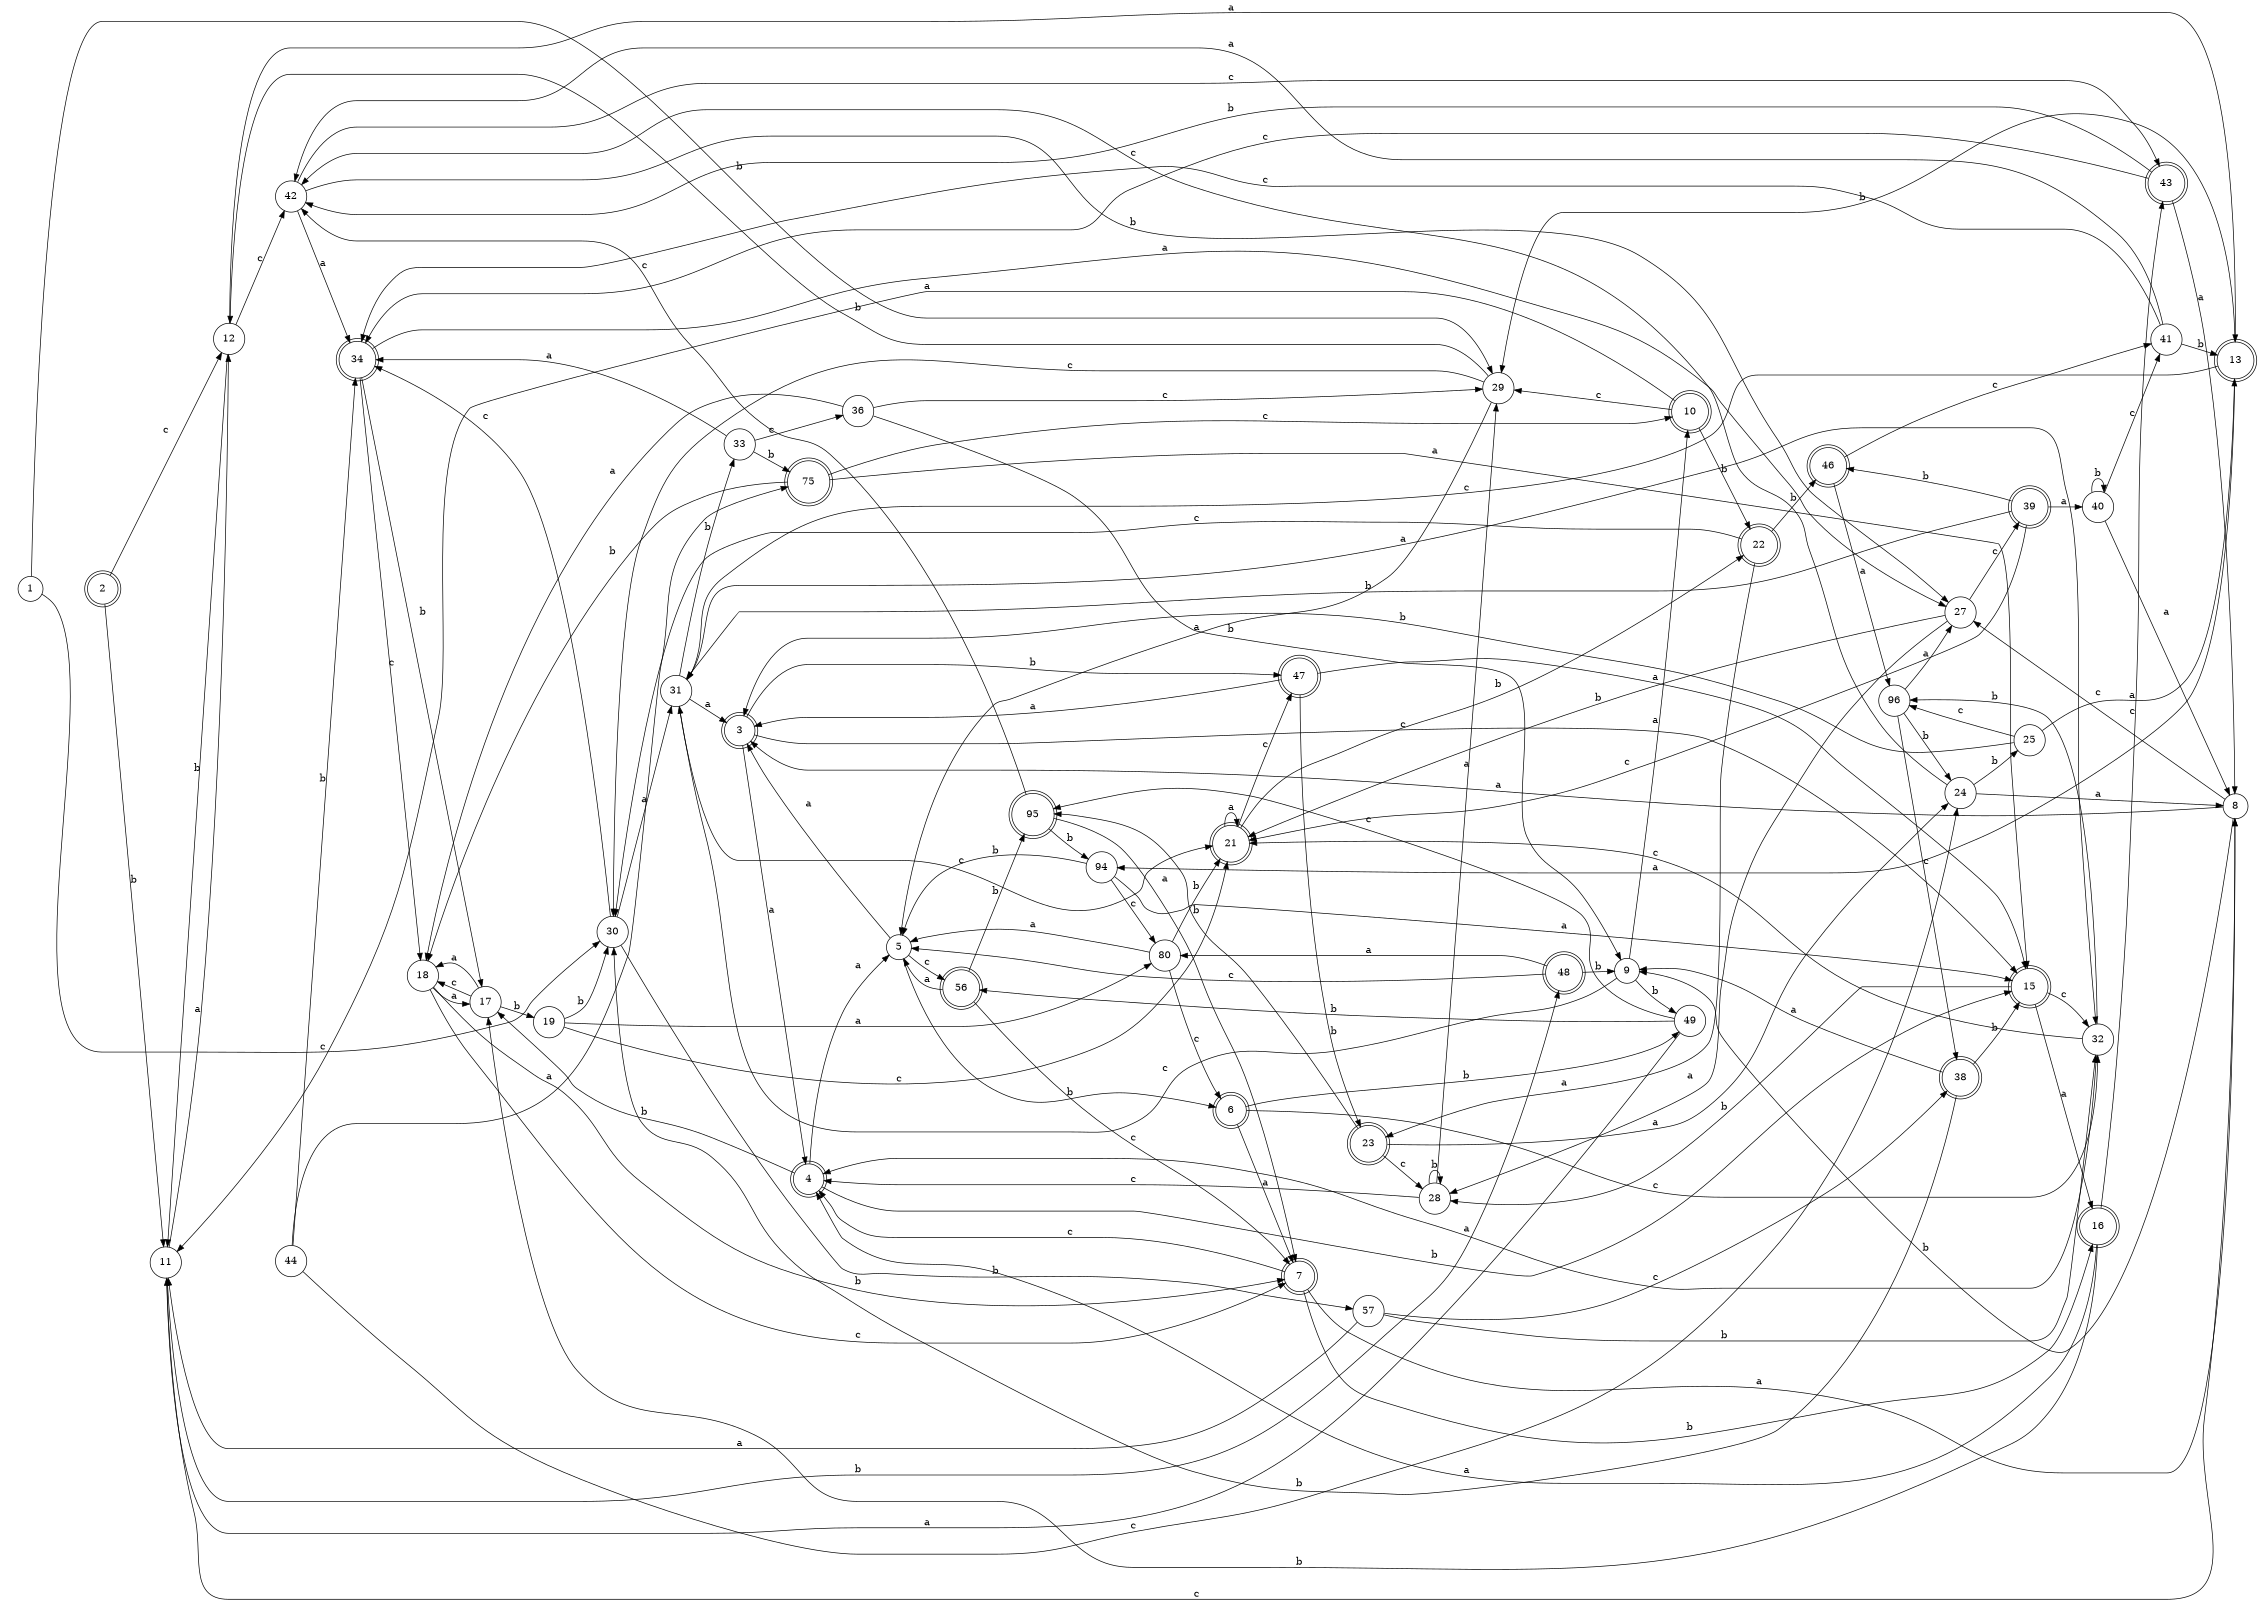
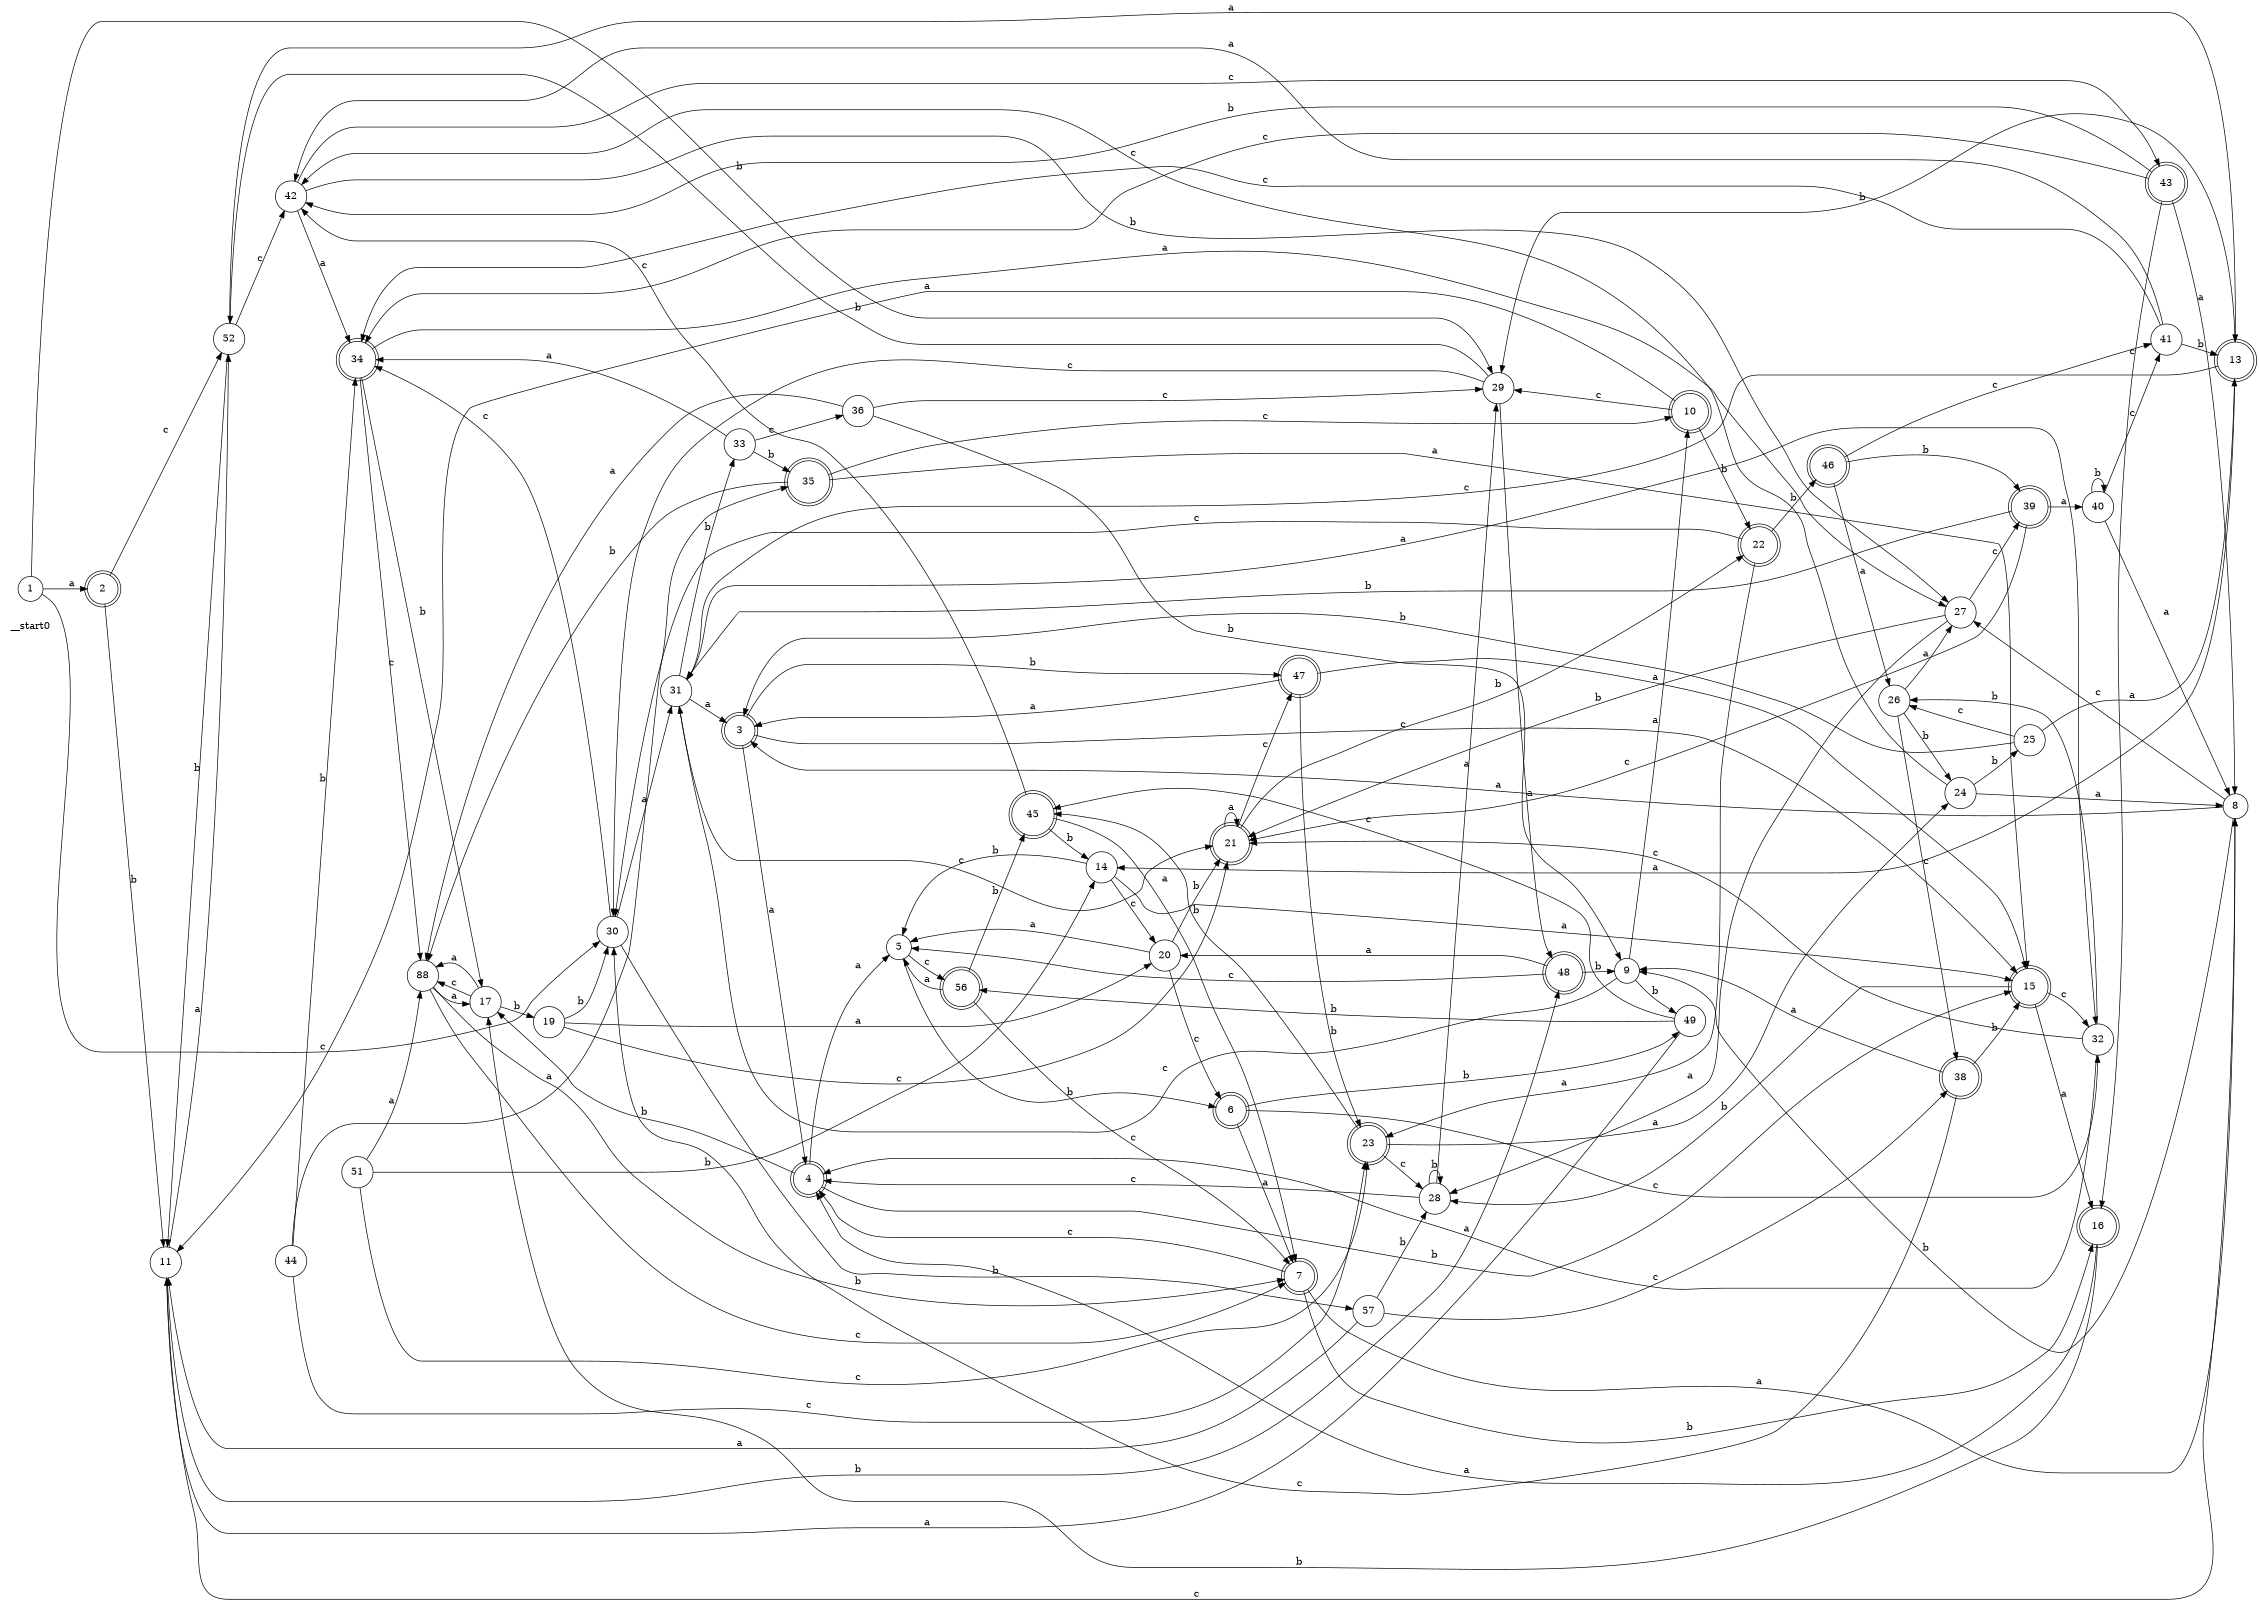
node "12": label "12" -> "52"
node "75": label "75" -> "35"
edge "39" -> "46": reversed
edge "1" -> "2": added, label "a"
node "__start0": added
edge "29" -> "5": now "29" -> "48"
node "96": label "96" -> "26"
edge "16" -> "43": reversed
node "95": label "95" -> "45"
edge "5" -> "3": removed, label "a"
node "94": label "94" -> "14"
node "80": label "80" -> "20"
node "18": label "18" -> "88"
node "51": added
edge "57" -> "32": now "57" -> "28"
edge "38" -> "30": label "b" -> "c"
edge "44" -> "24": now "44" -> "23"
